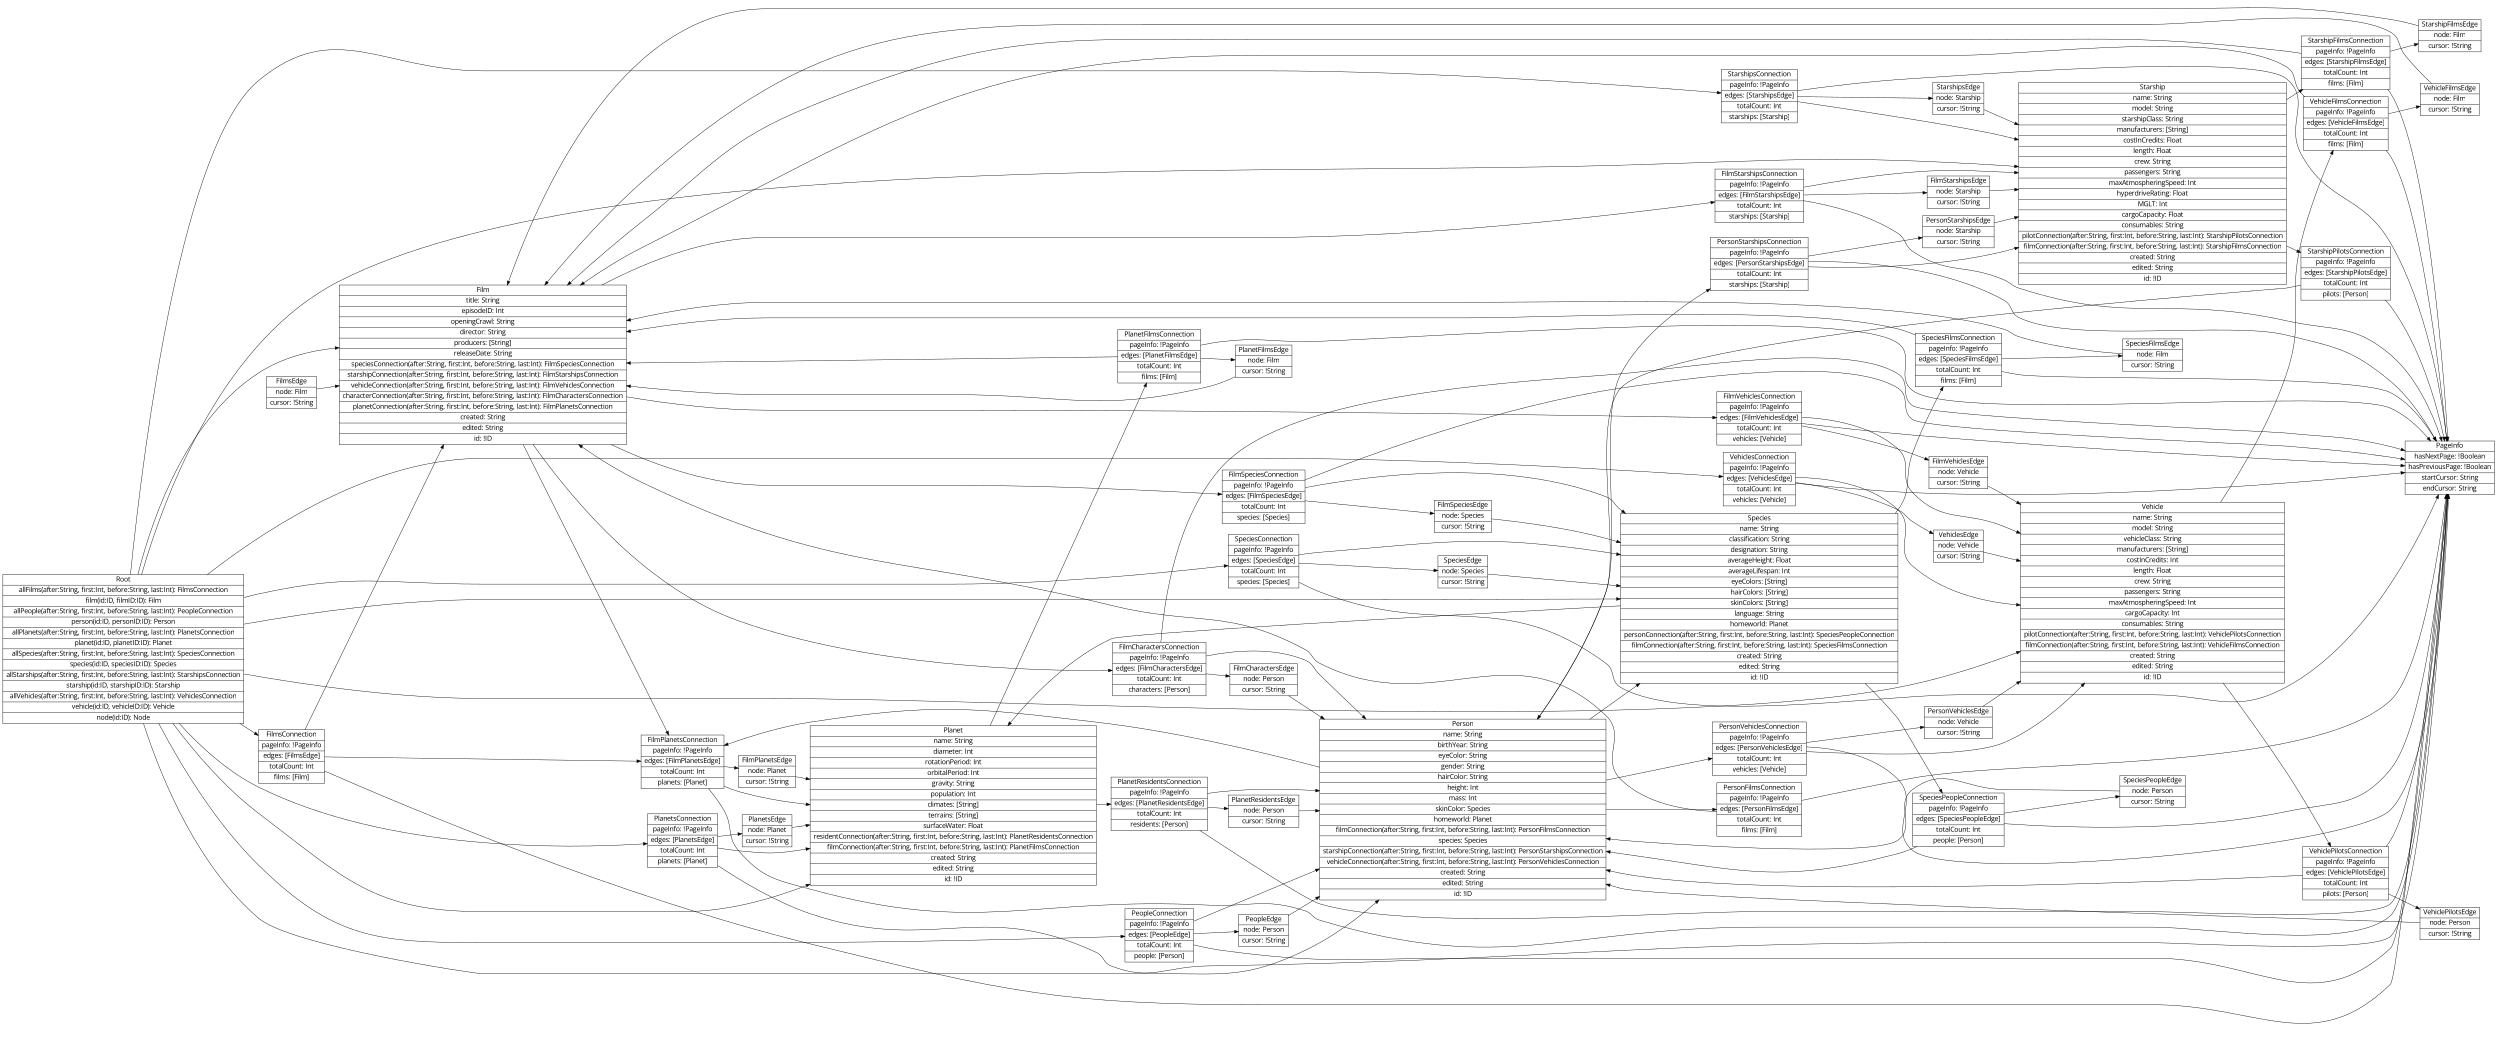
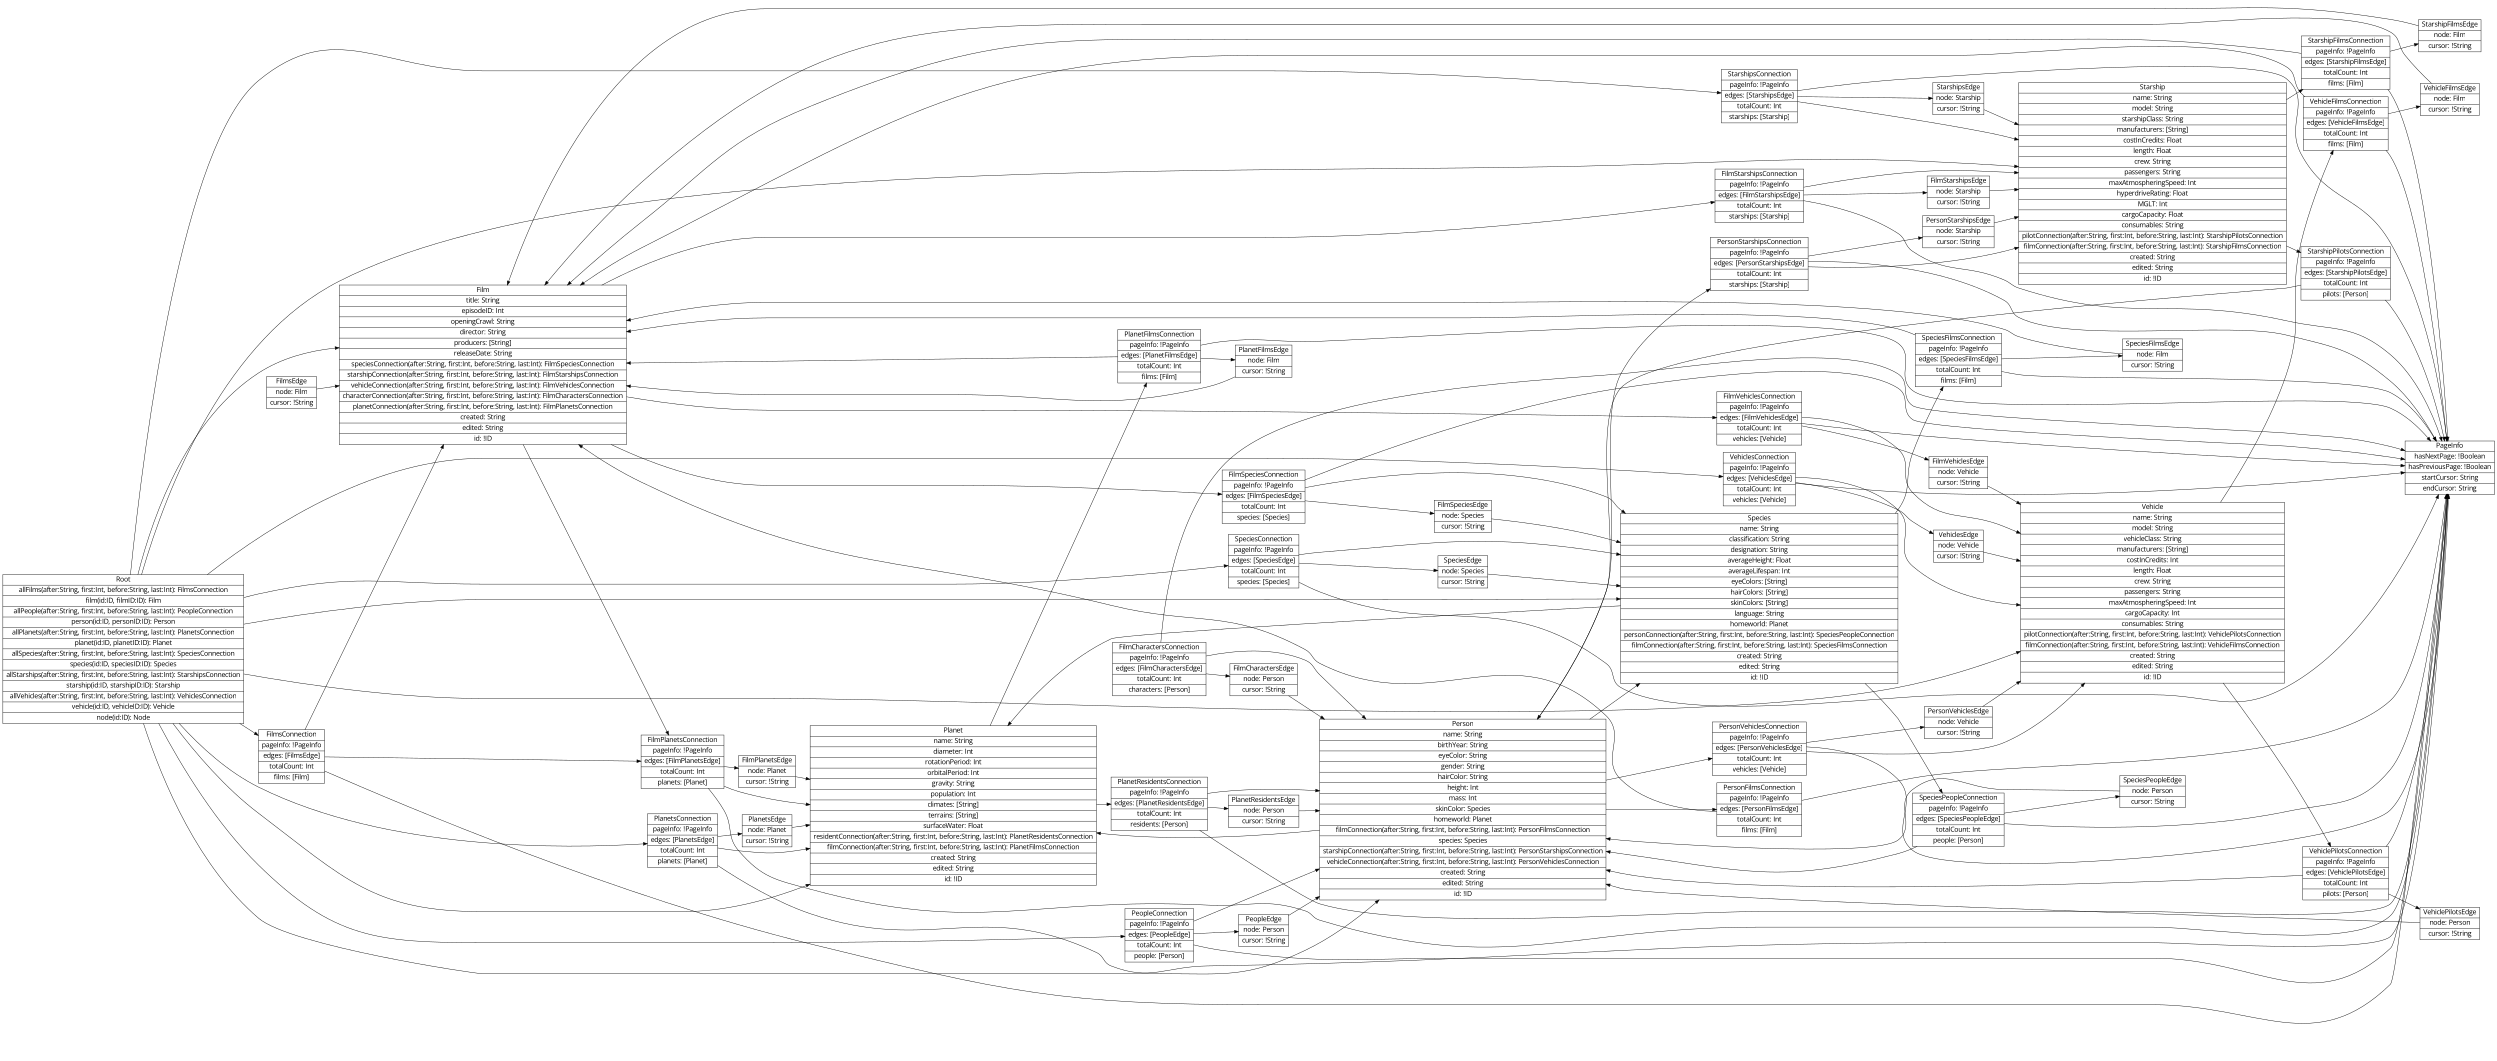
edge "Film" -> "FilmCharactersConnection": removed
edge "Person" -> "FilmPlanetsConnection": now "Person" -> "Planet"
